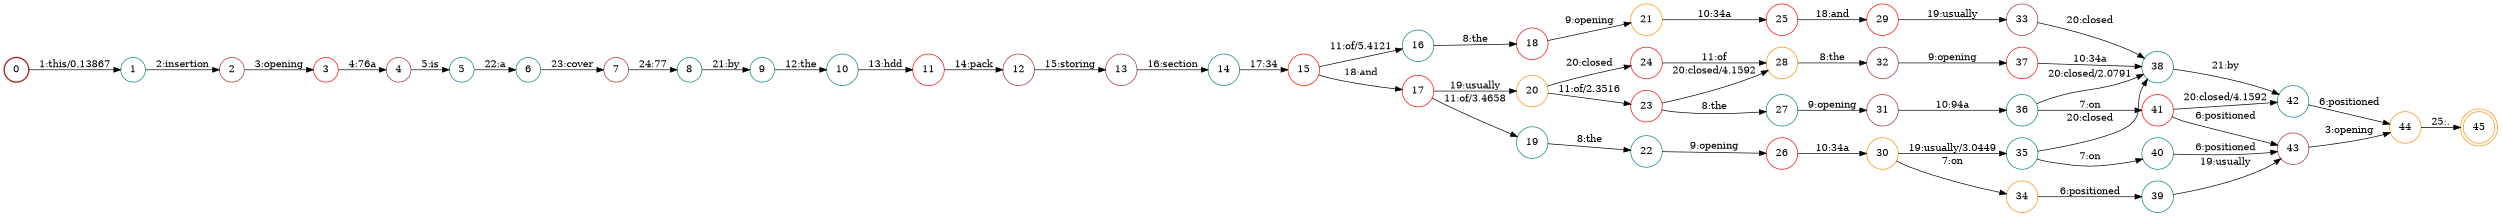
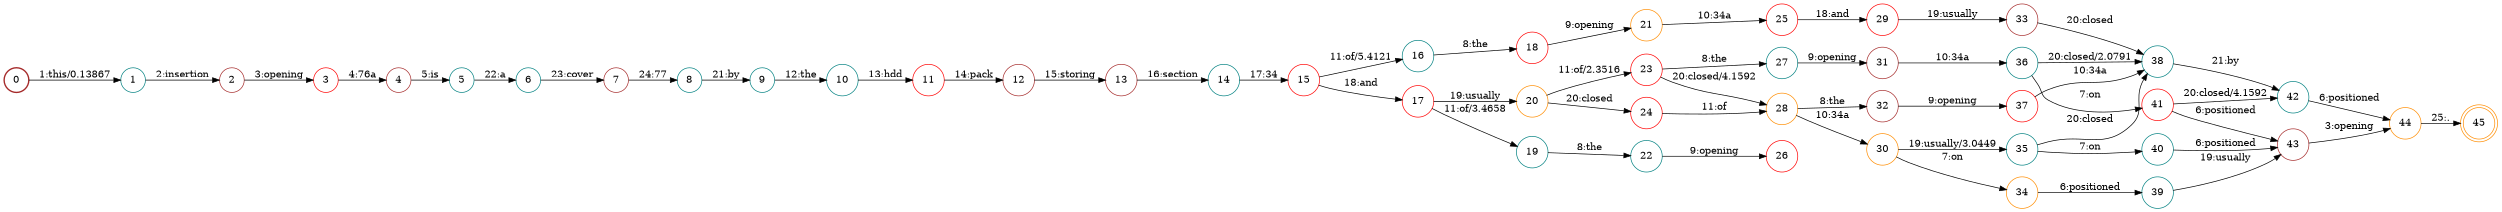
edge "31" -> "36": label "10:94a" -> "10:34a"
edge "26" -> "30": now "28" -> "30"
